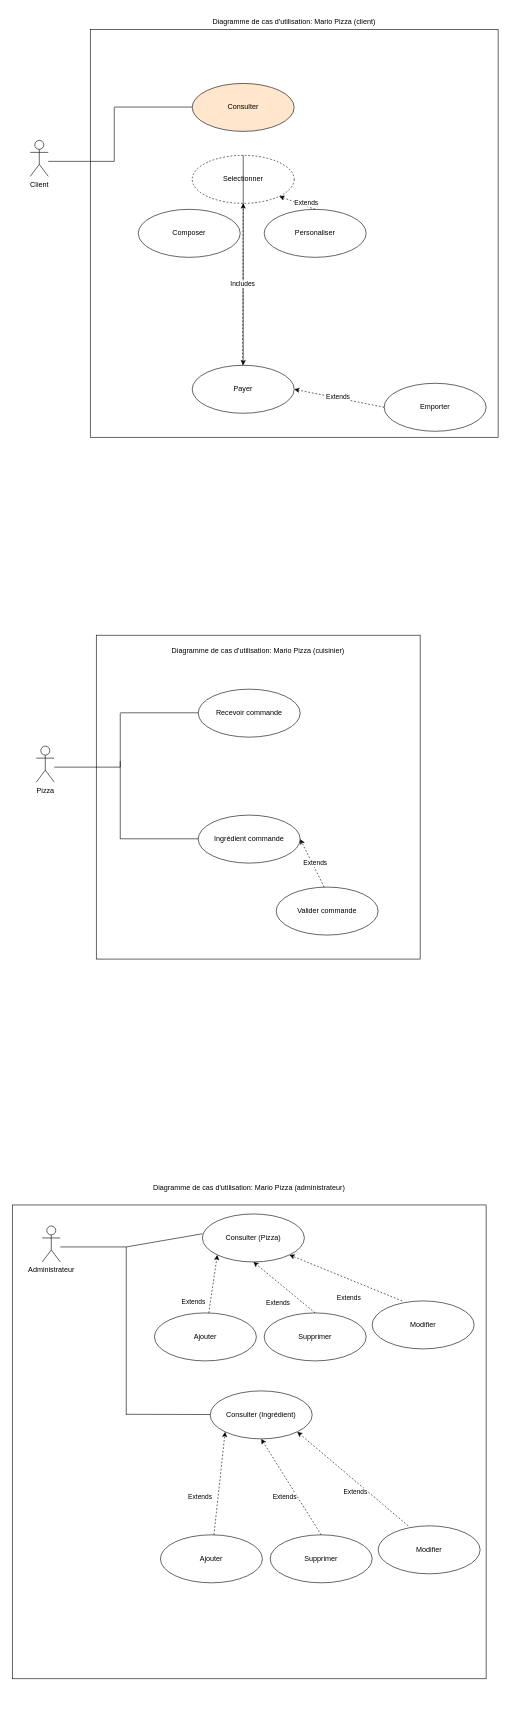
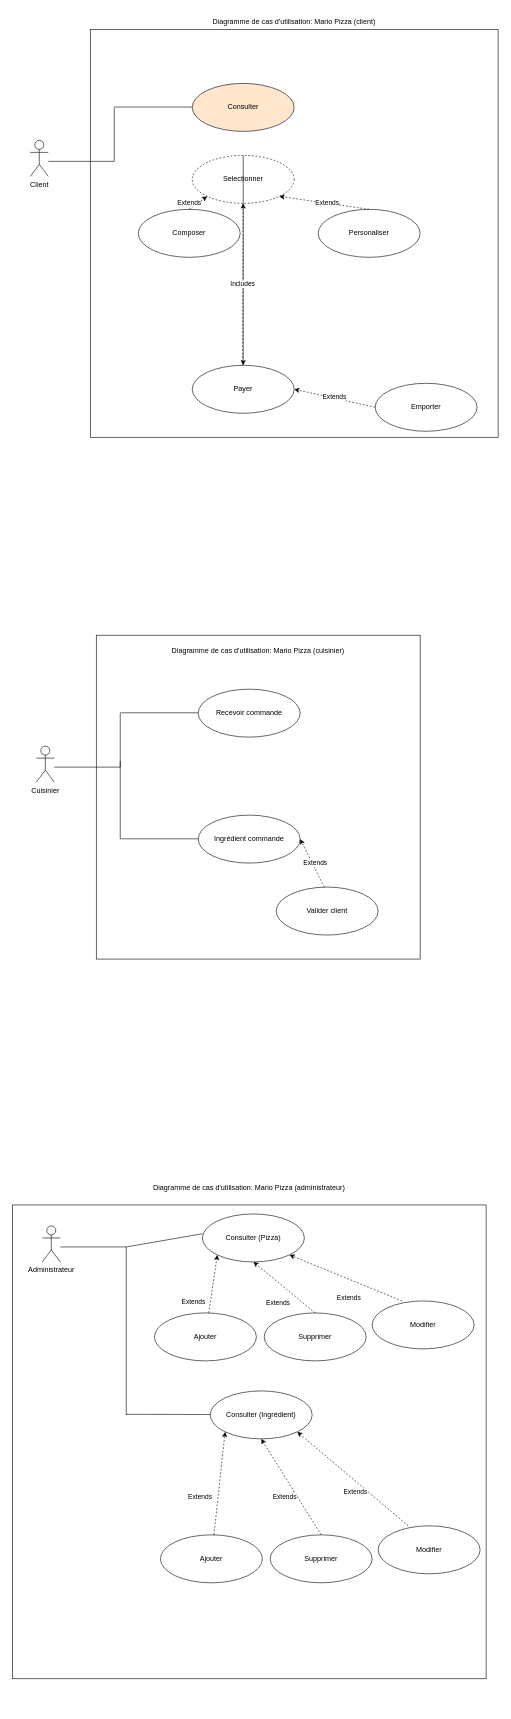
edge "Composer" -> "Selectionner": added, label "Extends"
node "Personaliser": moved (315, 233) -> (369, 233)
node "Emporter": moved (435, 407) -> (426, 407)
node "Pizza": label "Pizza" -> "Cuisinier"
node "Valider commande": label "Valider commande" -> "Valider client"
